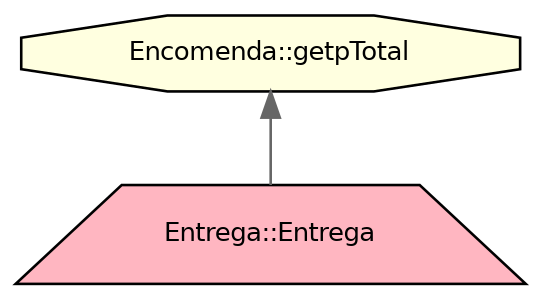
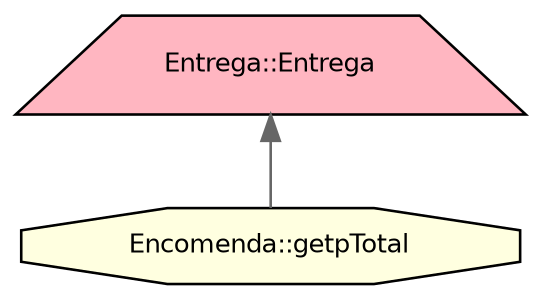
edge "Entrega::Entrega" -> "Encomenda::getpTotal": reversed
